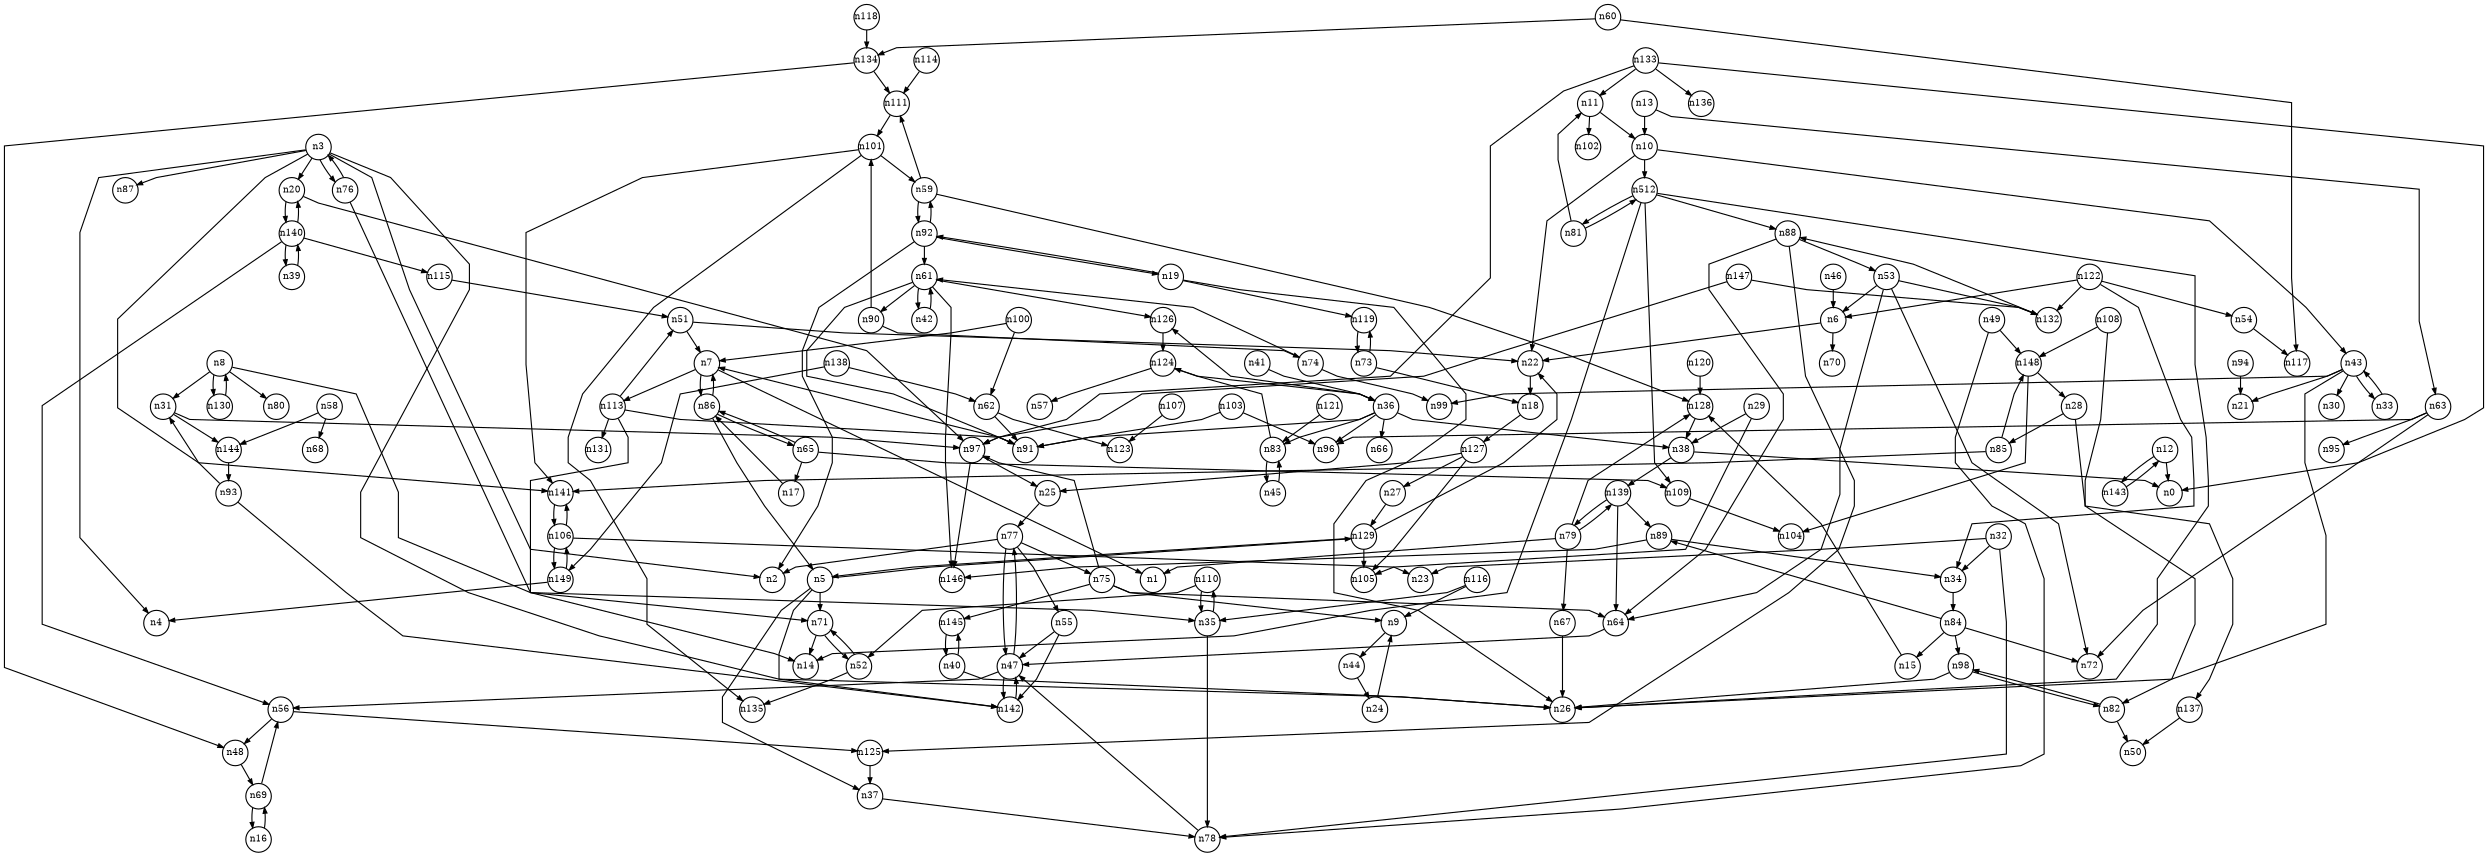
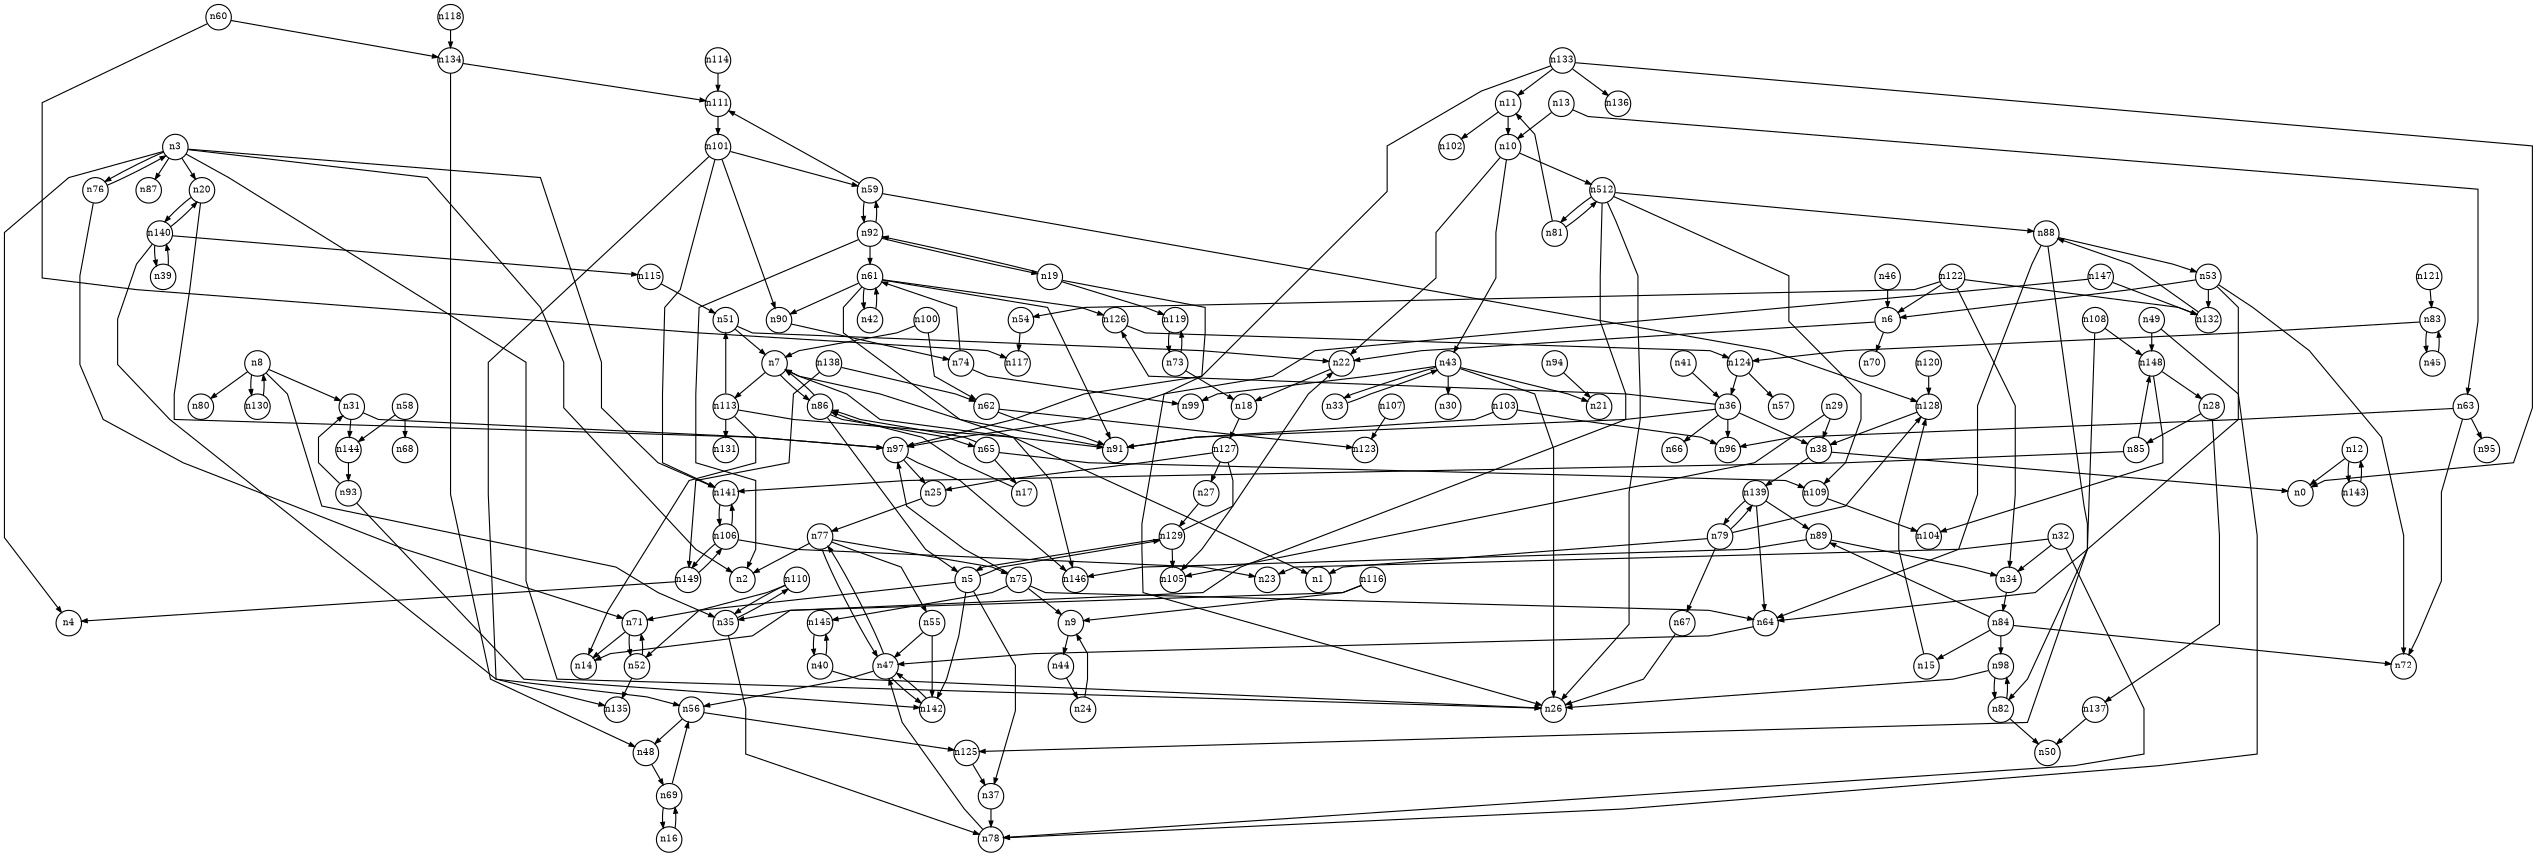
edge "n90" -> "n101": reversed
edge "n36" -> "n83": removed
